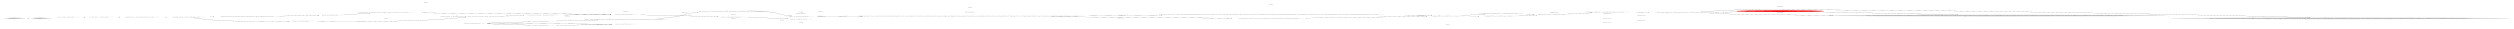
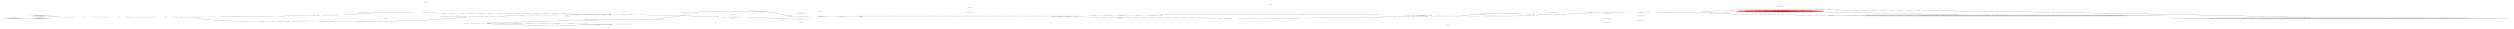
node "makeToolboxFactory['0', '1', '0']": added
